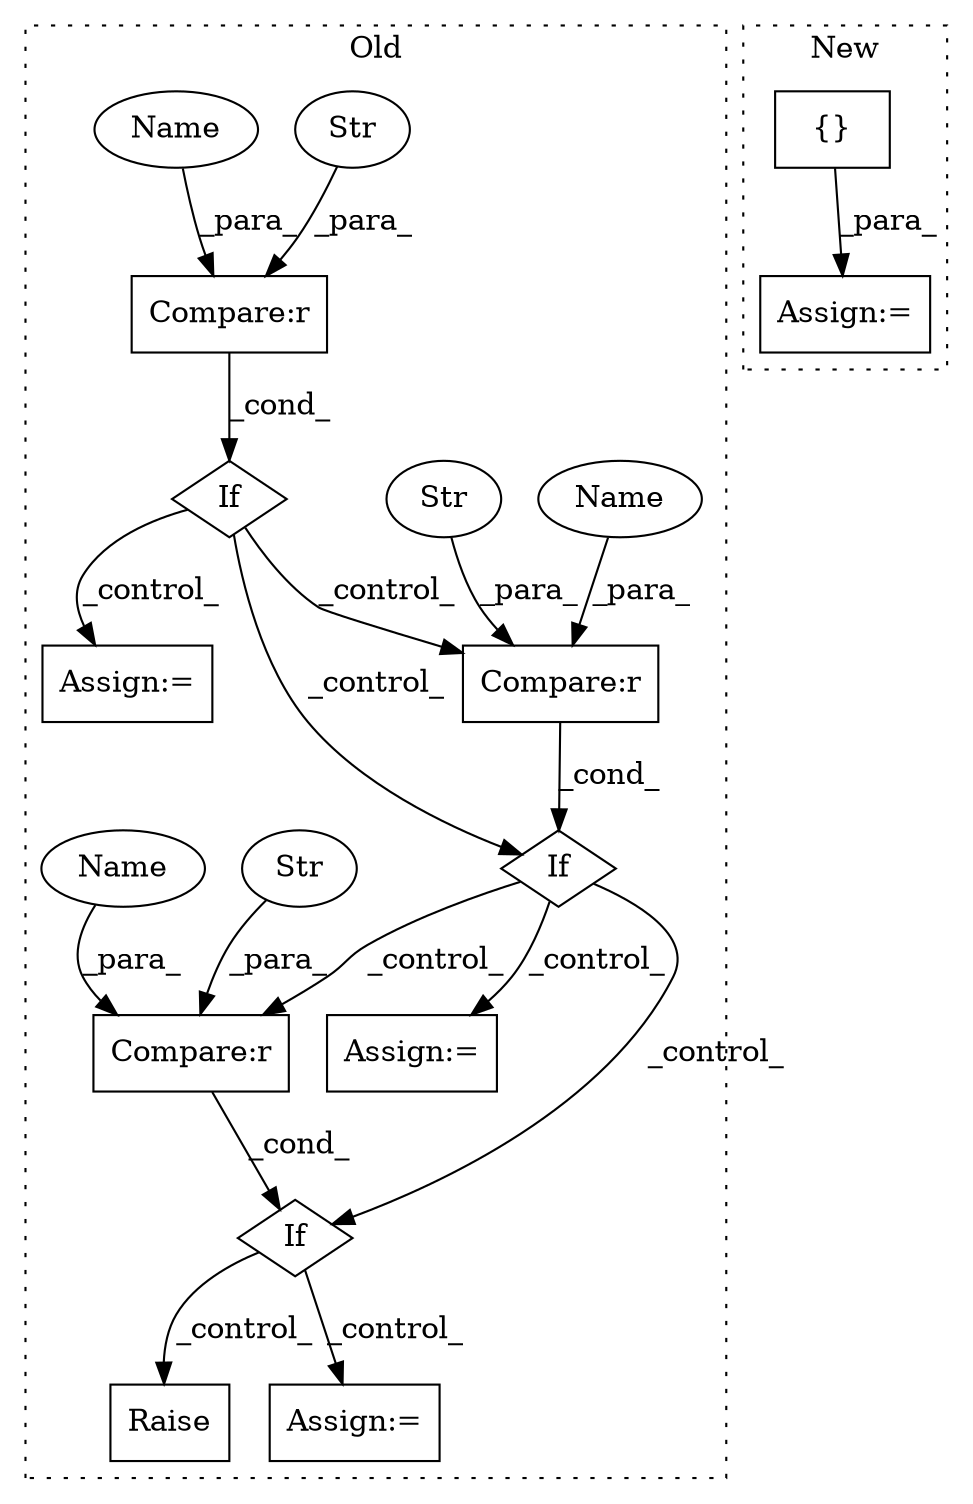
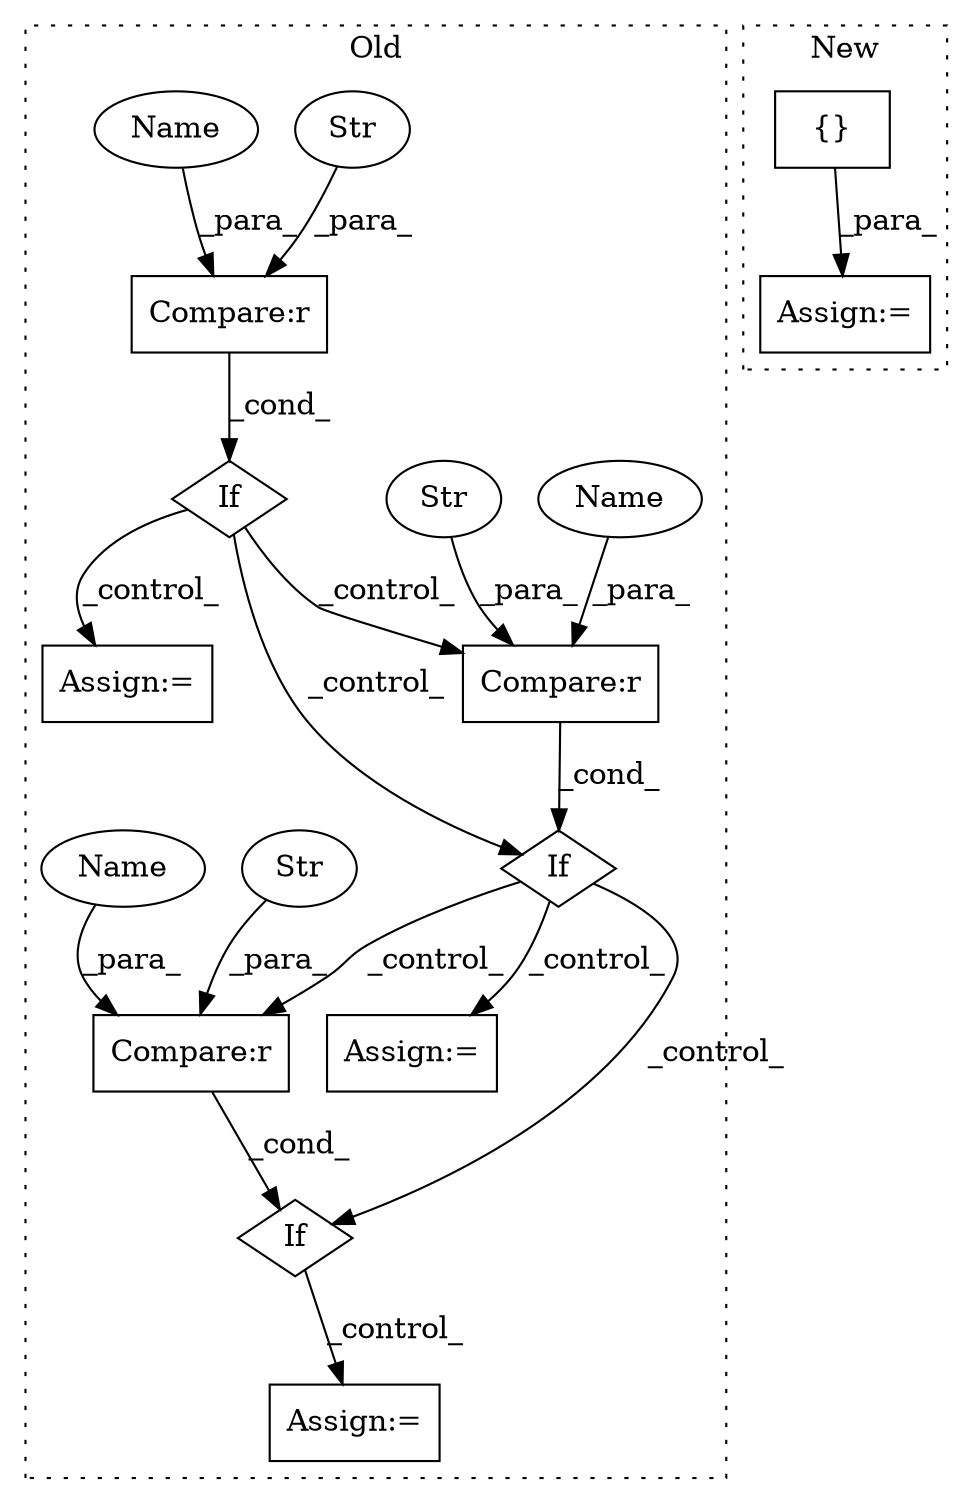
node "Raise": removed
